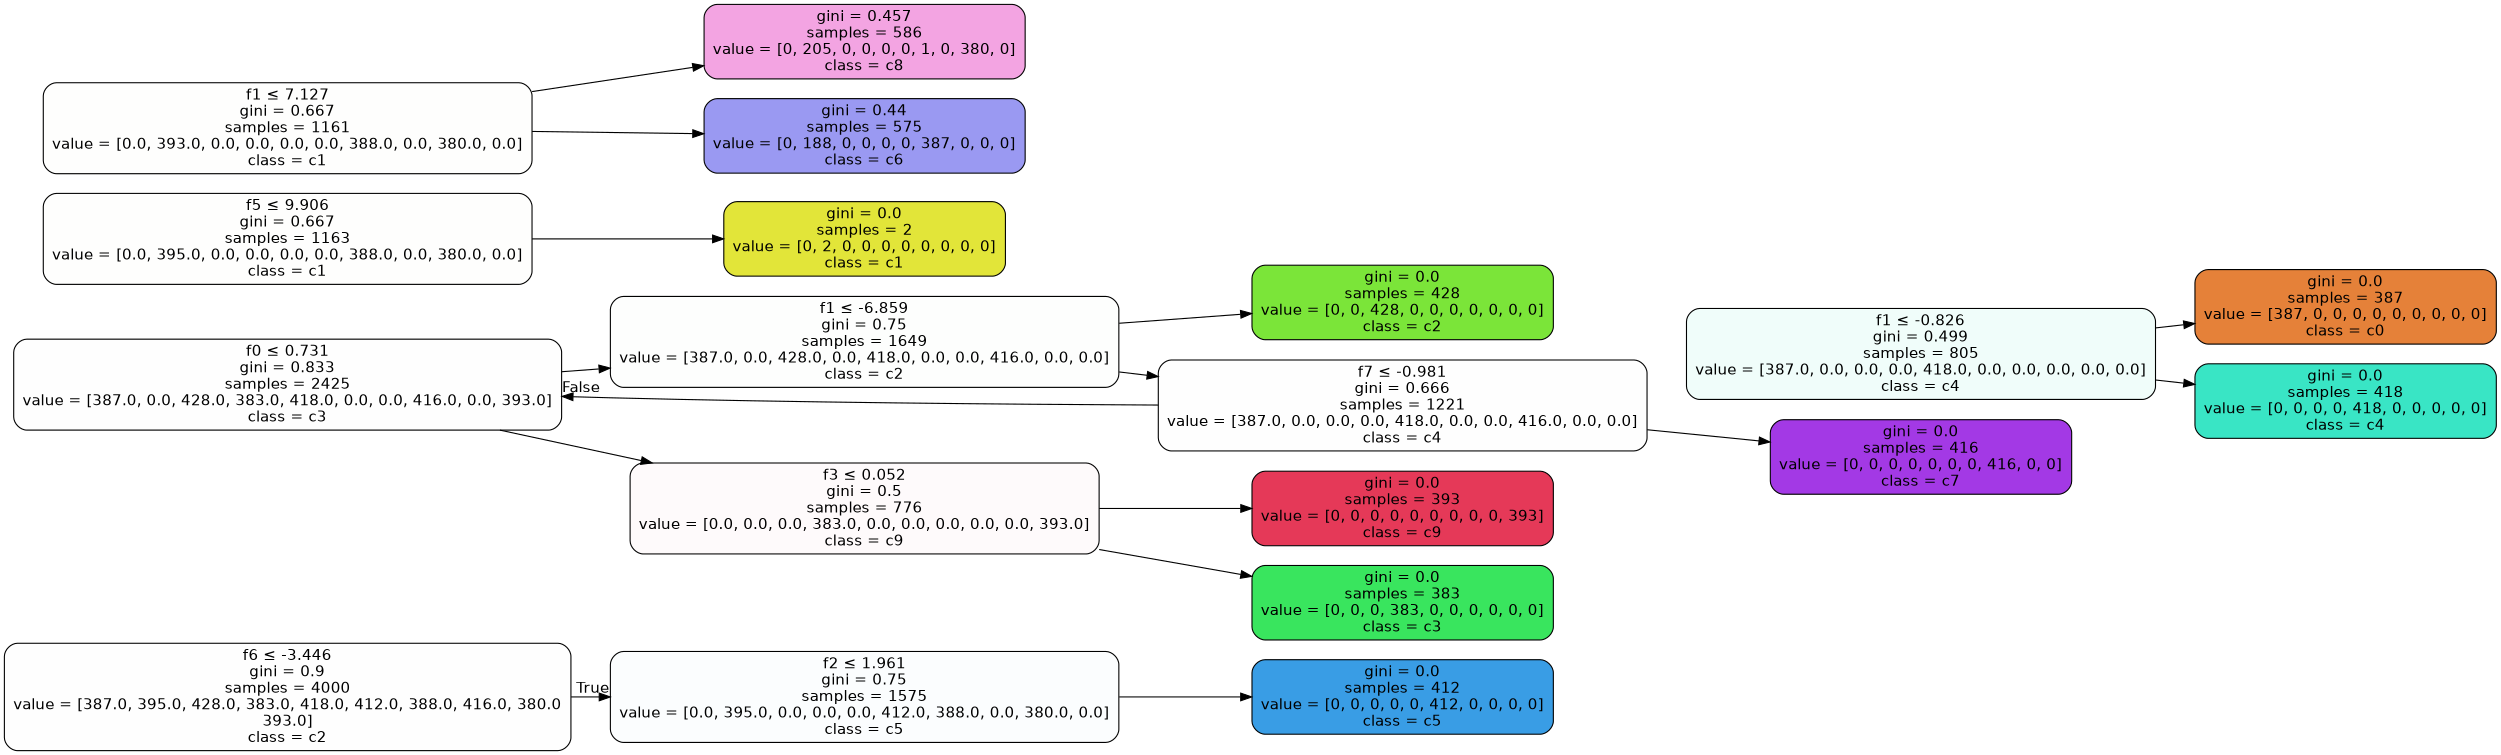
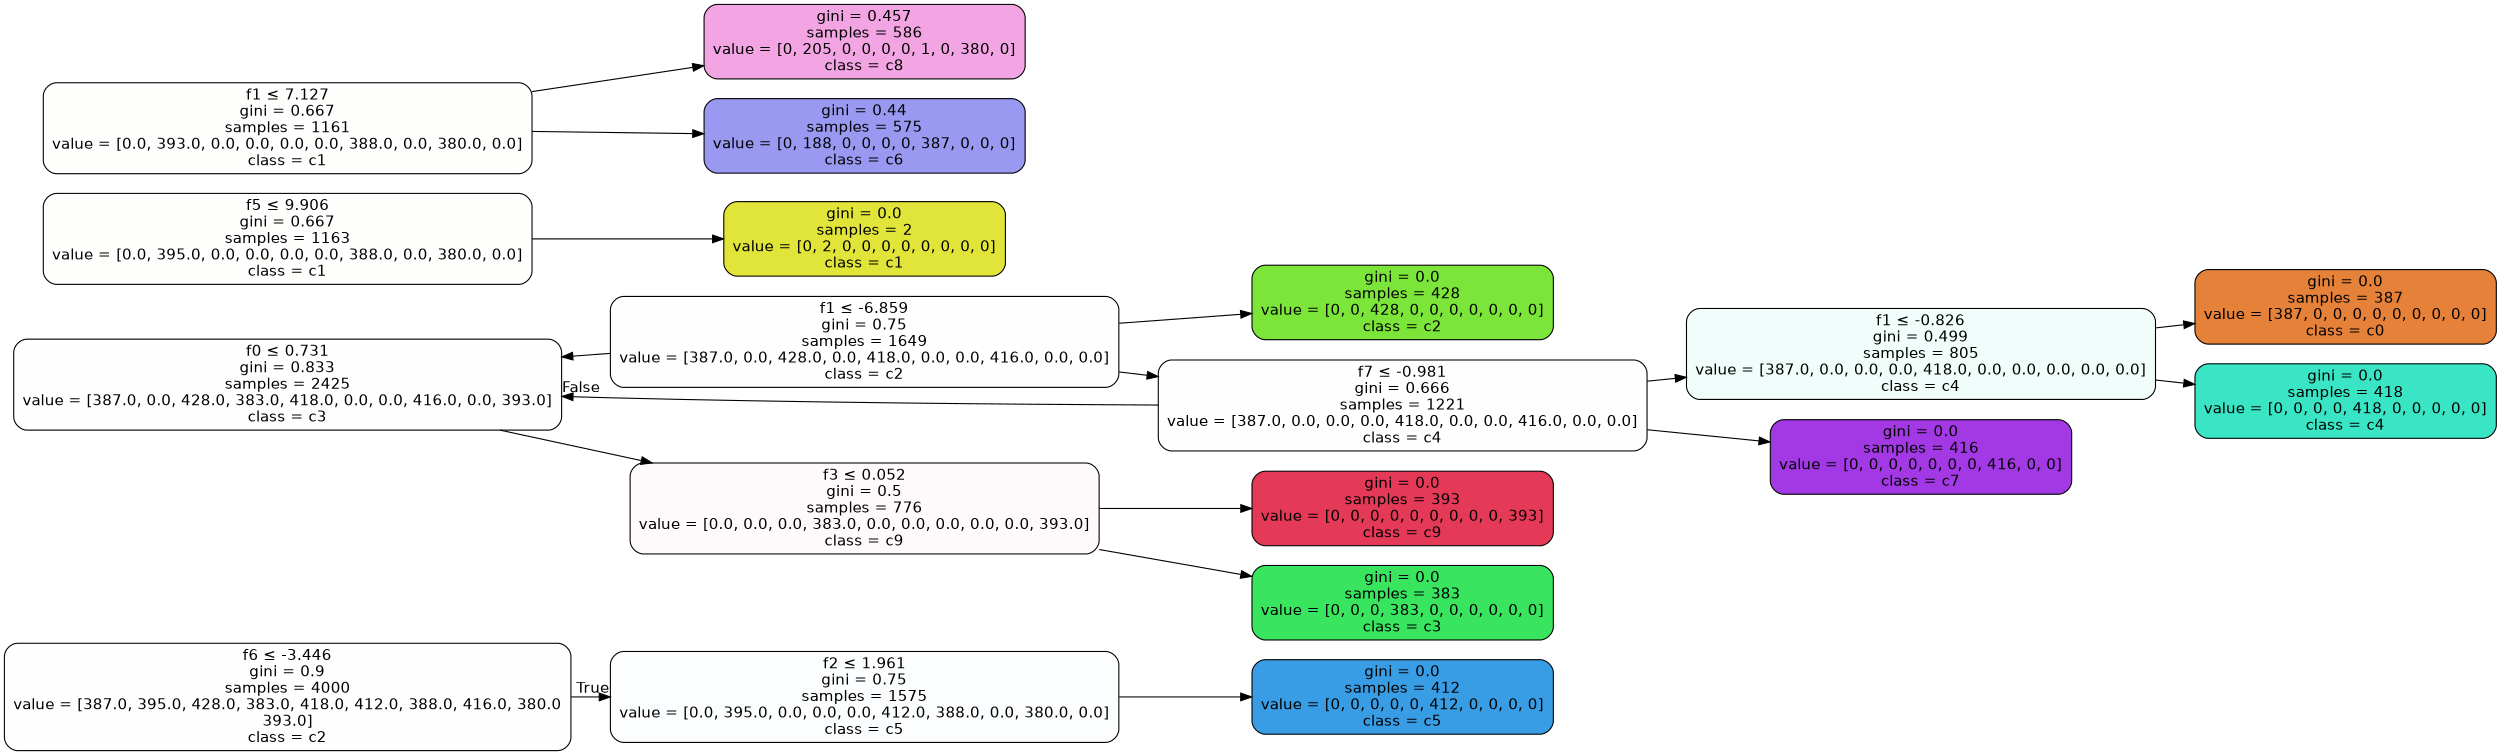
edge "f0 ≤ 0.731" -> "f1 ≤ -6.859": reversed
edge "f7 ≤ -0.981" -> "f1 ≤ -0.826": added
